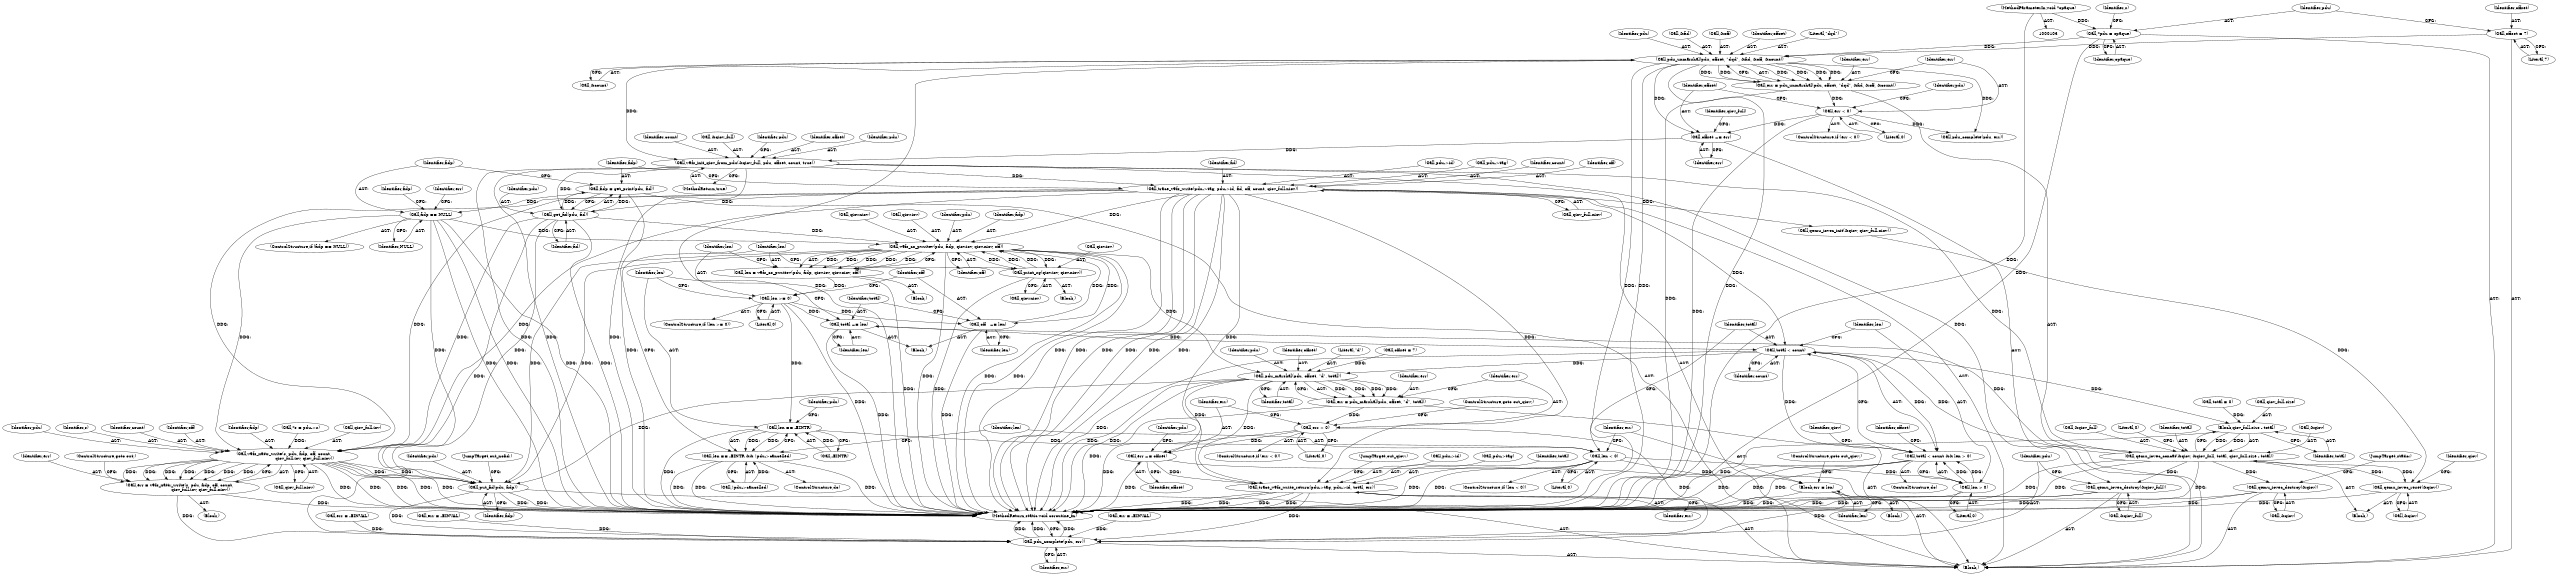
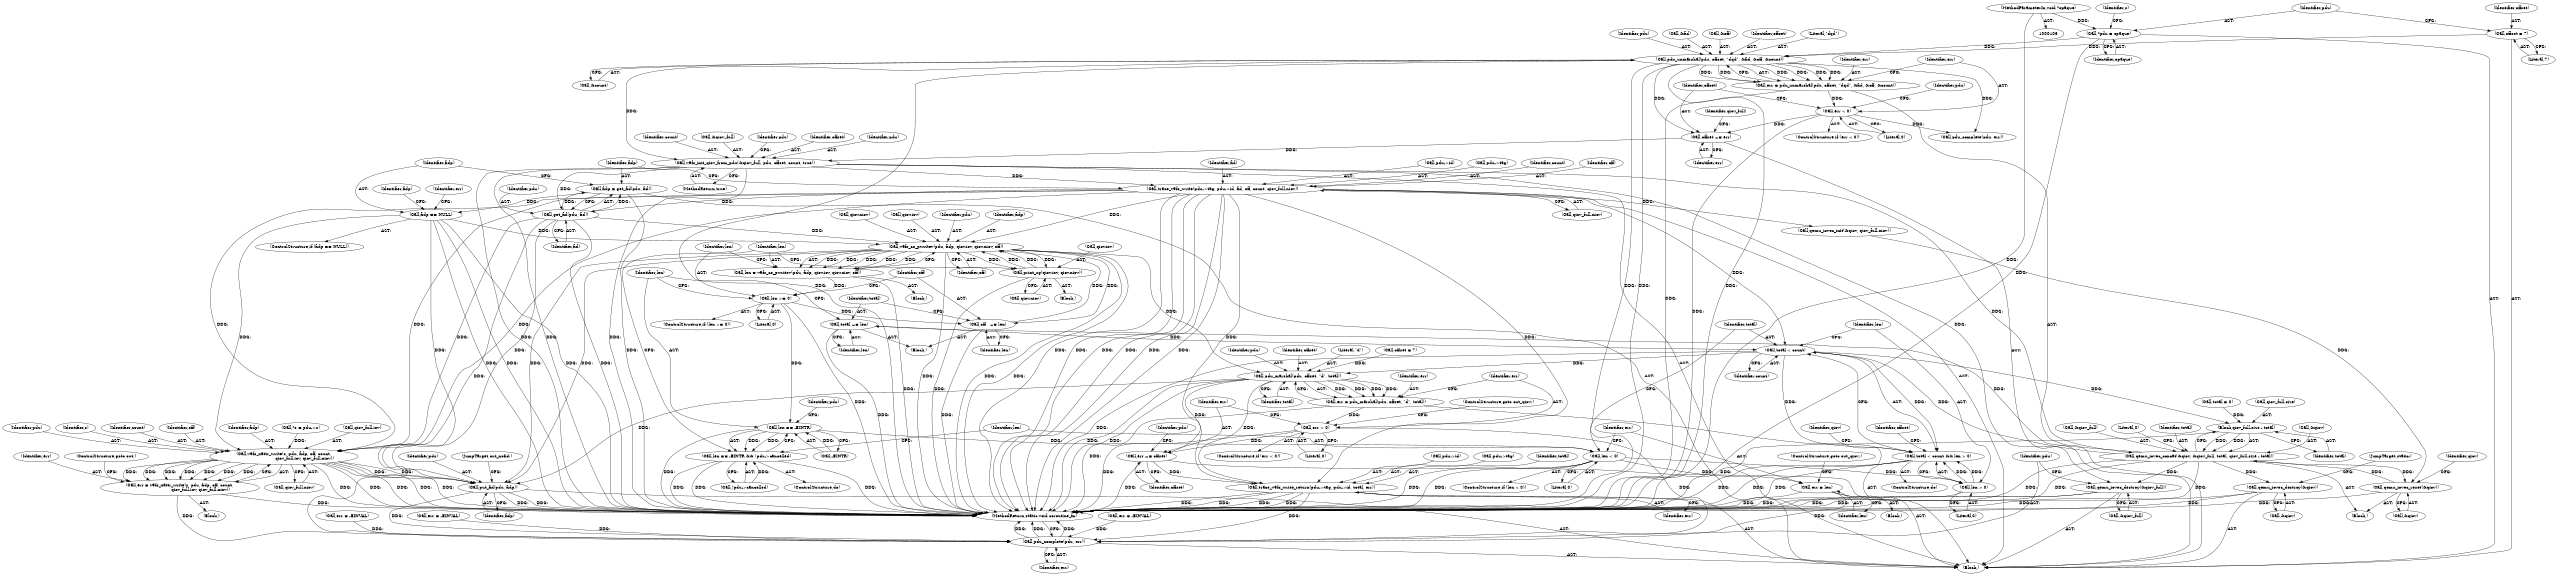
node "(Call,fidp = get_print(pdu, fid))": label "(Call,fidp = get_print(pdu, fid))" -> "(Call,fidp = get_fid(pdu, fid))"
node "(Identifier,NULL)": removed
edge "(Call,len >= 0)" -> "(Call,total += len)": removed, label "DDG:"
node "(JumpTarget,out_qiov:)": removed
node "(Block,err = len)": label "(Block,err = len)" -> "(Call,err = len)"
